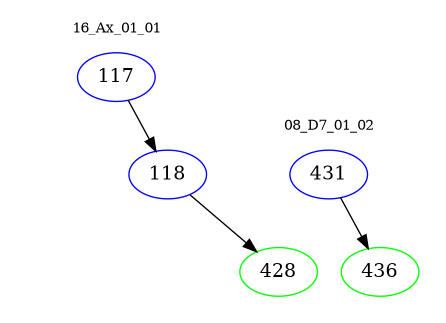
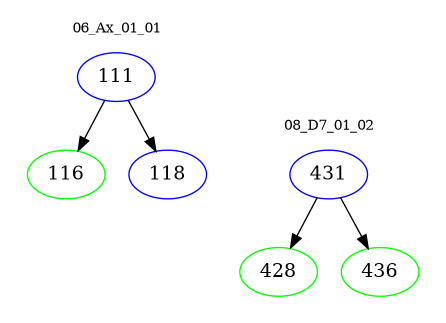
cluster "16_Ax_01_01": label "16_Ax_01_01" -> "06_Ax_01_01"
node "117": label "117" -> "111"
node "116": added
edge "118" -> "428": now "431" -> "428"
